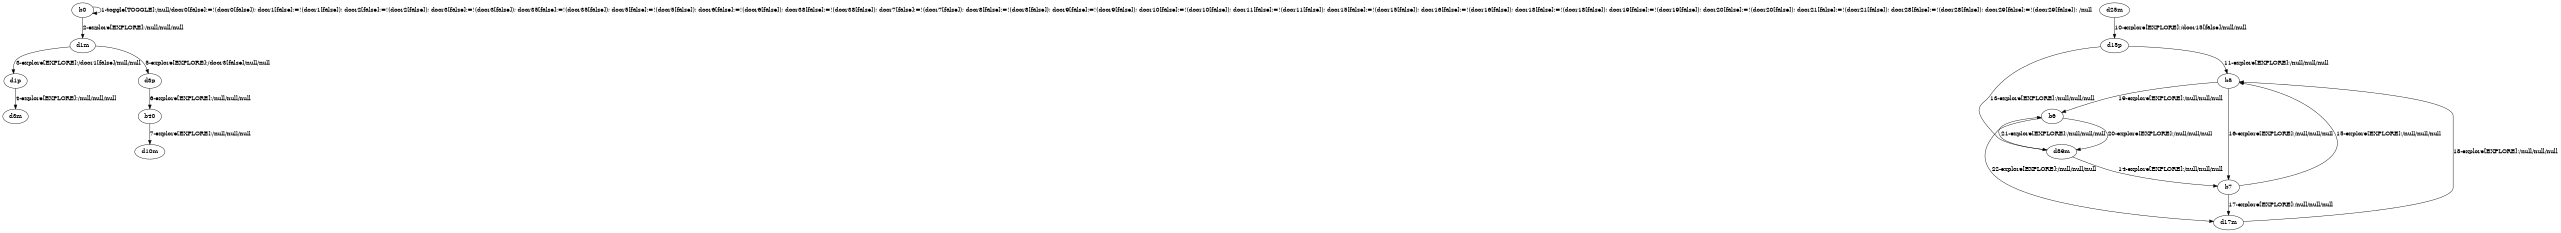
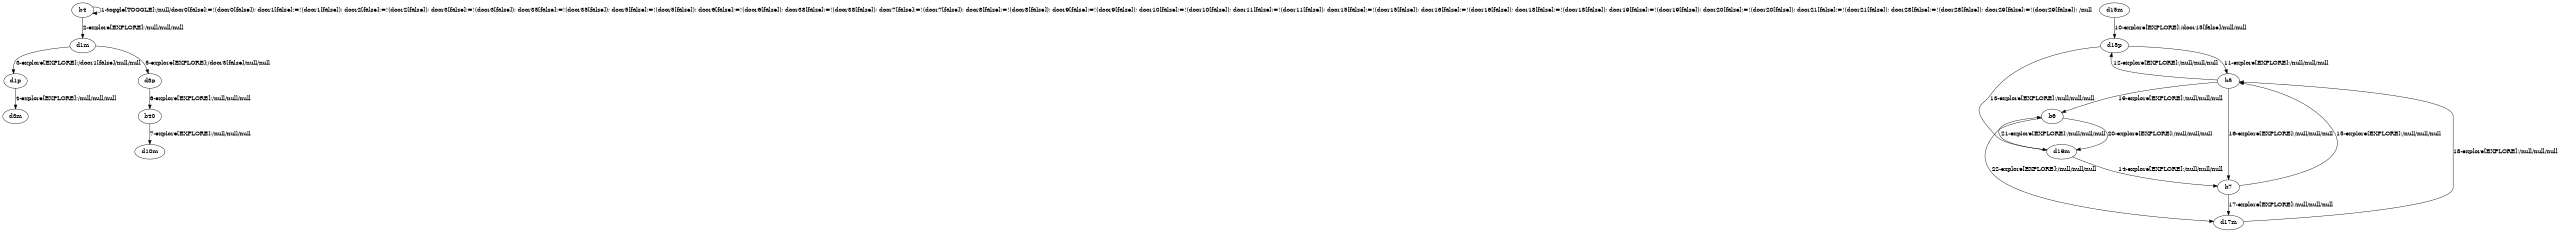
node "b0": label "b0" -> "b4"
node "d25m": label "d25m" -> "d15m"
edge "b5" -> "d15p": added, label "12-explore[EXPLORE];/null/null/null"
node "d89m": label "d89m" -> "d19m"
